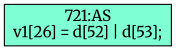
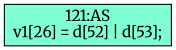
node "721:AS v1[26] = d[52] | d[53];": label "721:AS v1[26] = d[52] | d[53];" -> "121:AS v1[26] = d[52] | d[53];"
